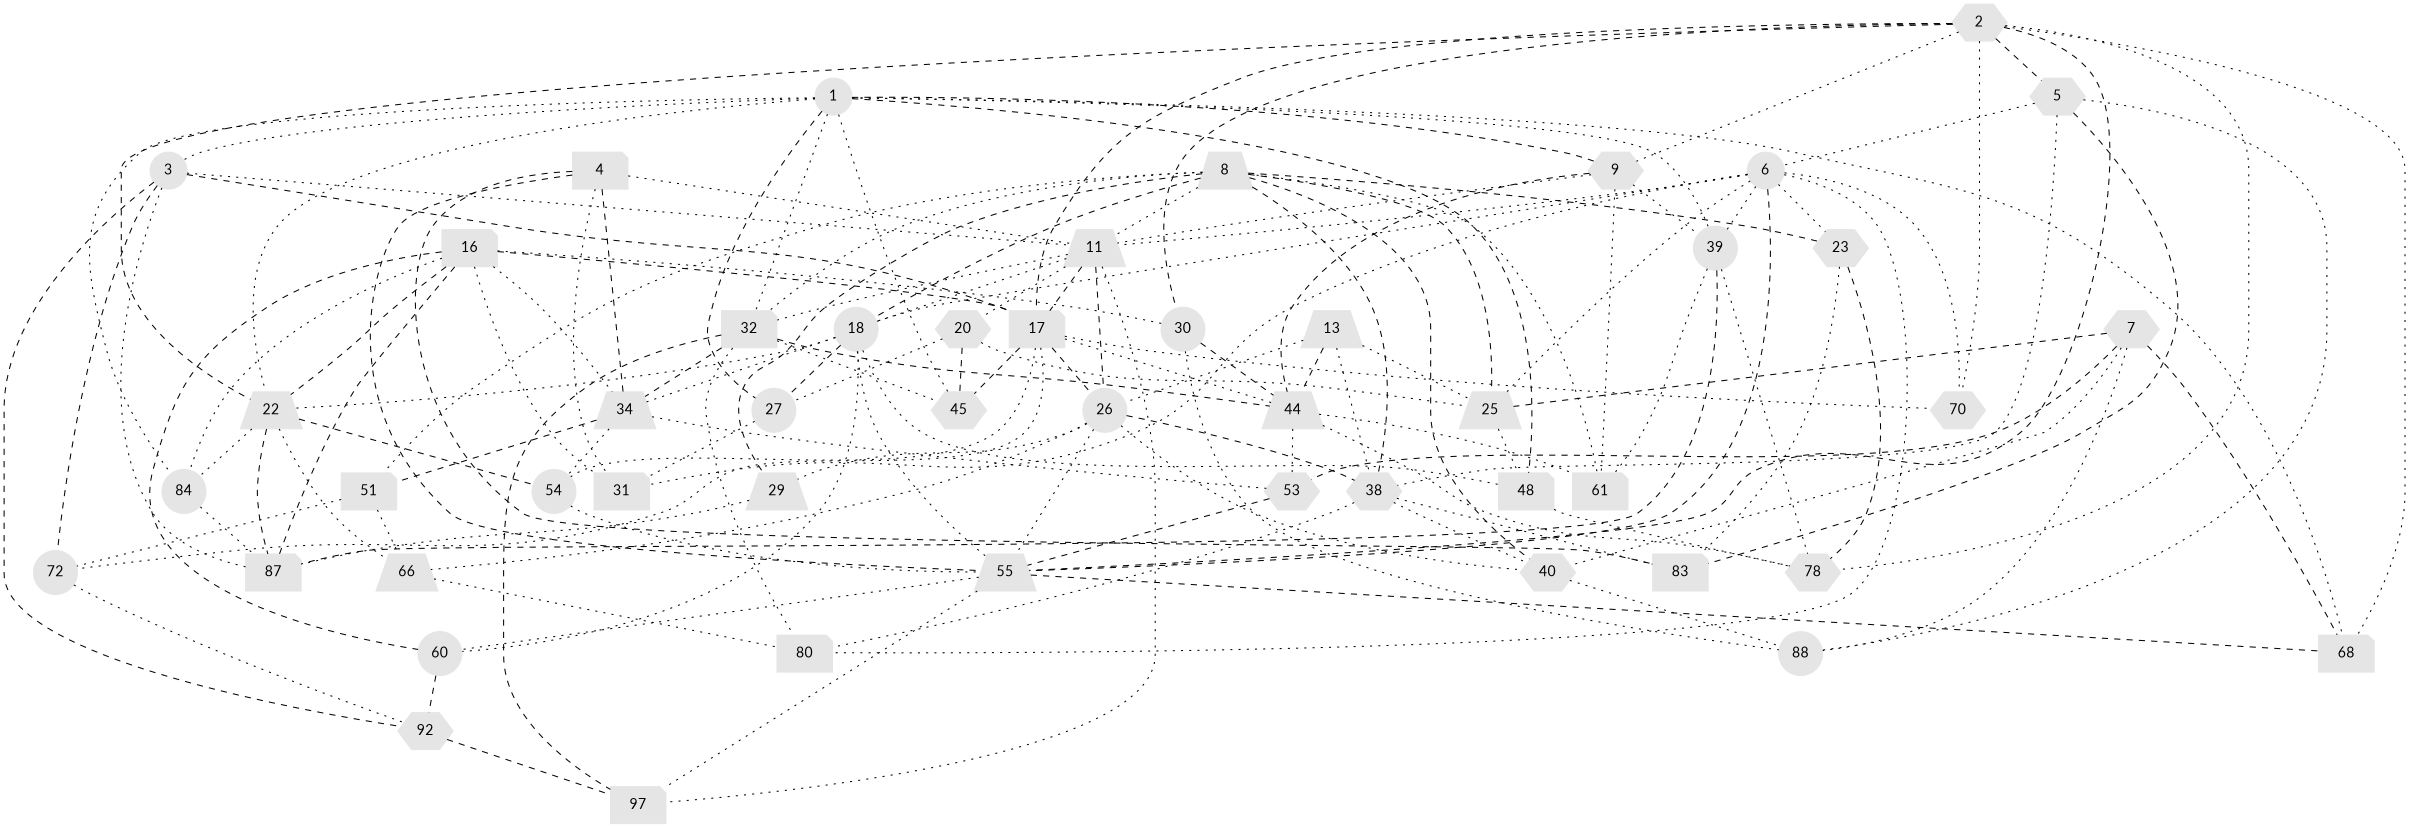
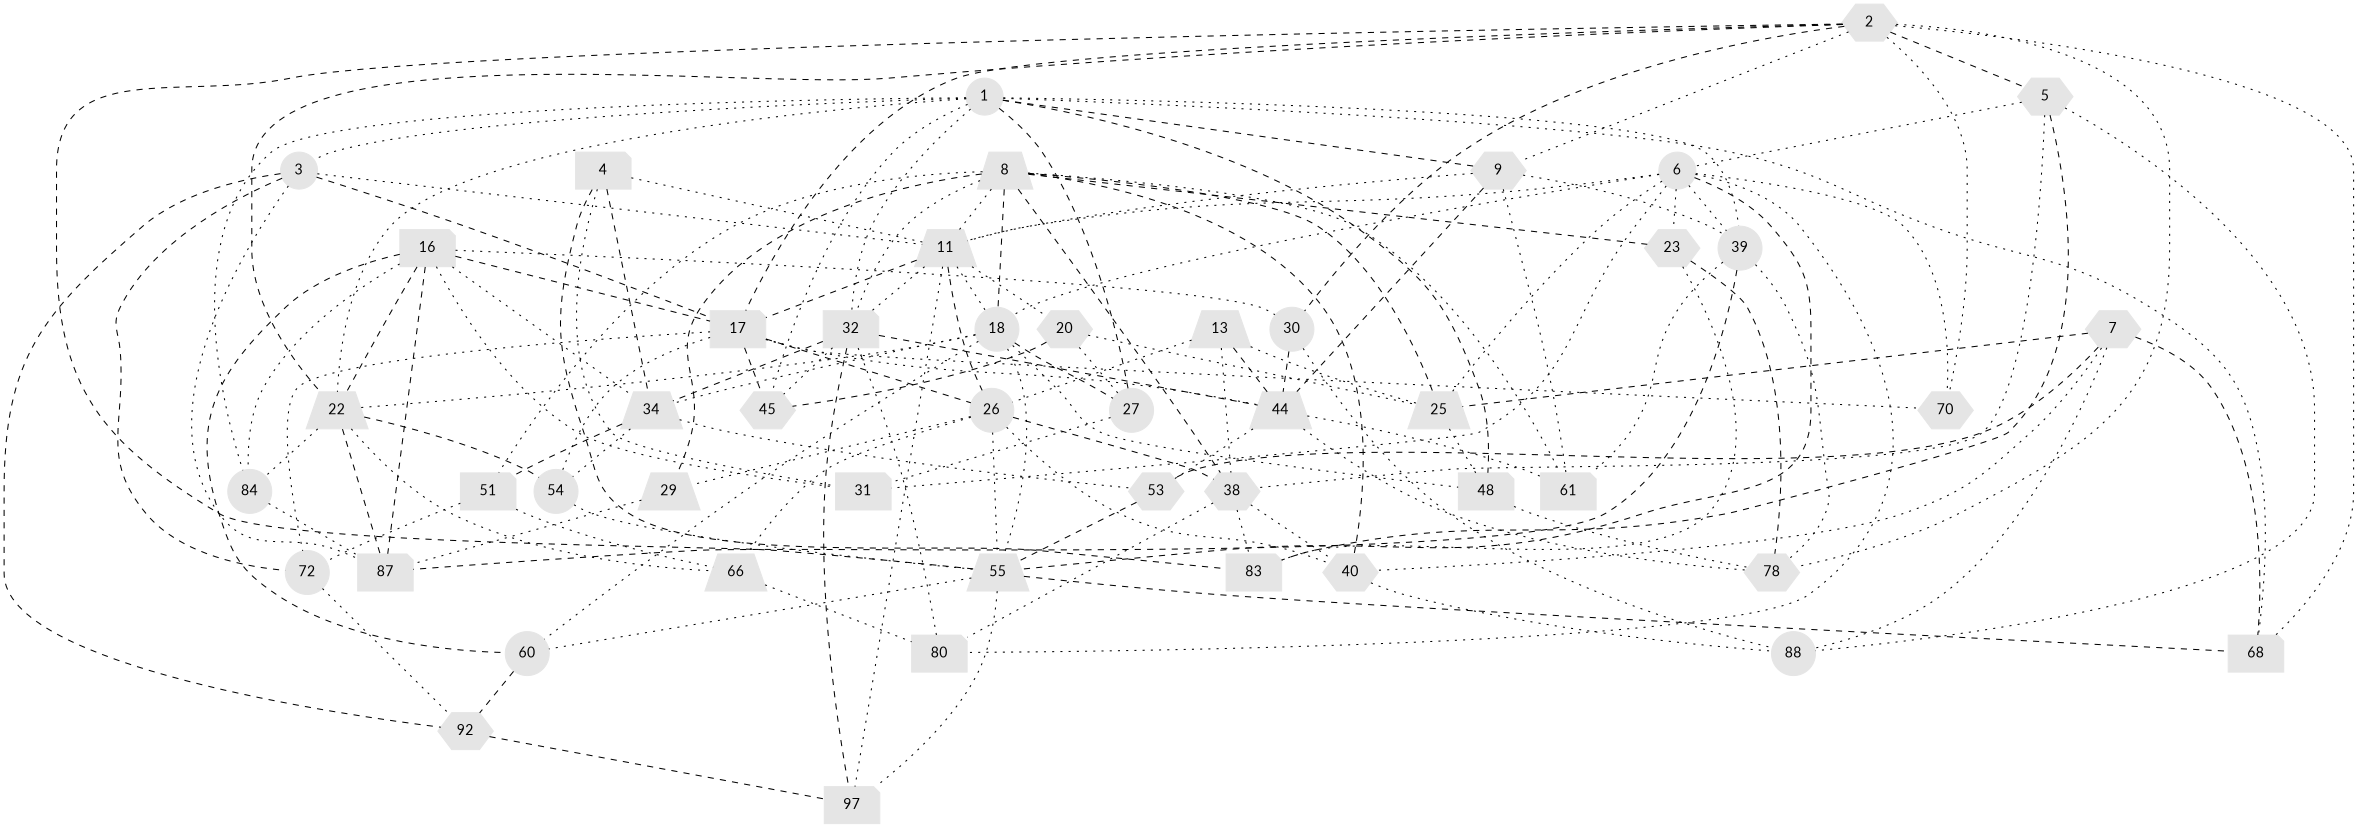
edge "4" -- "55": removed
